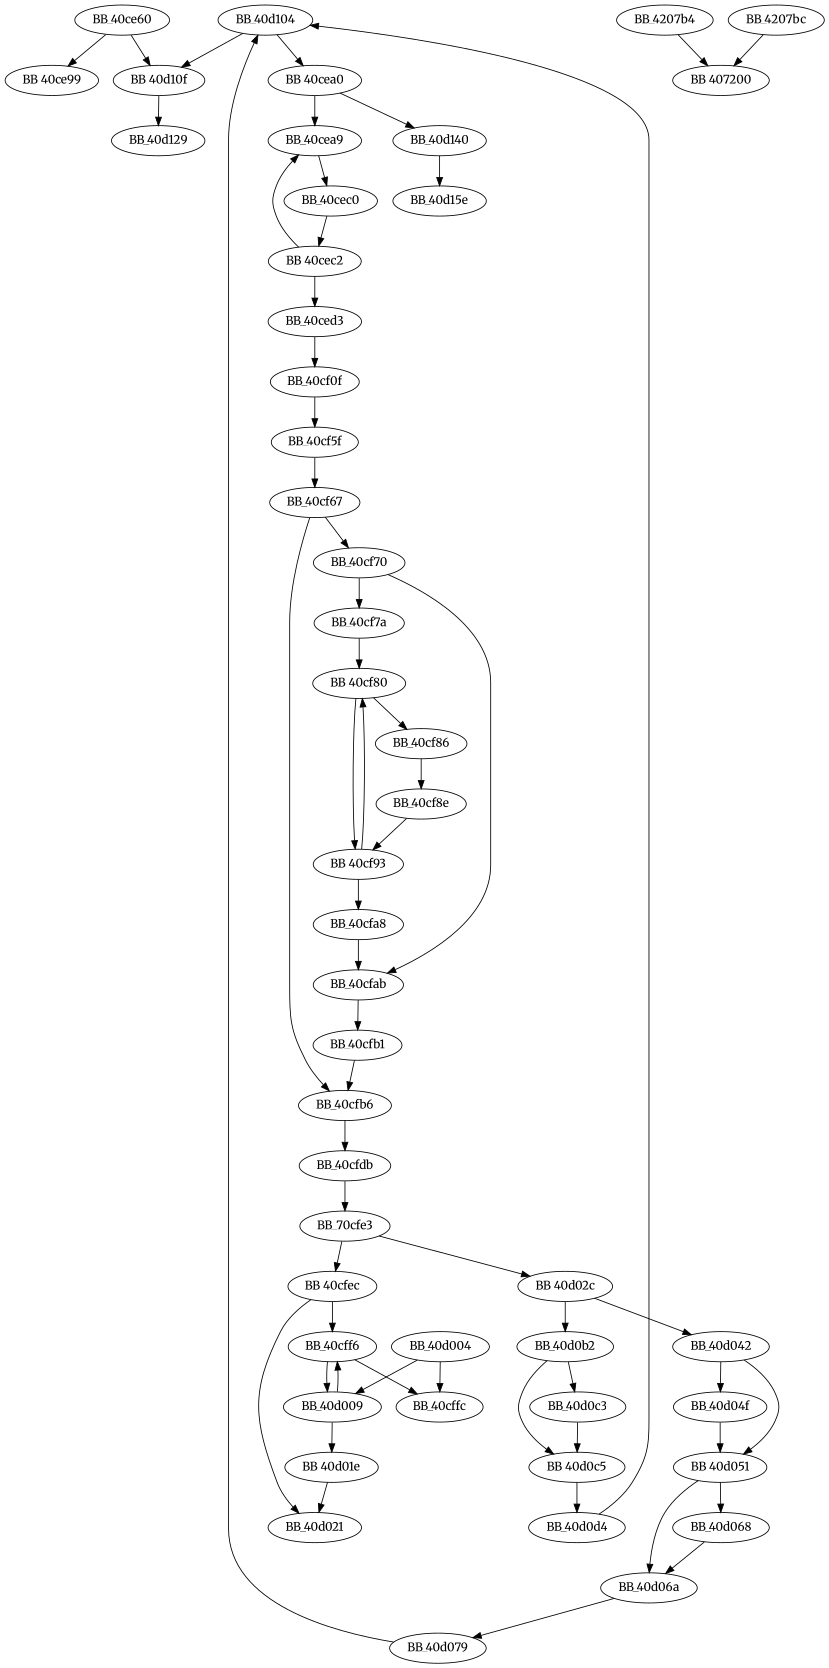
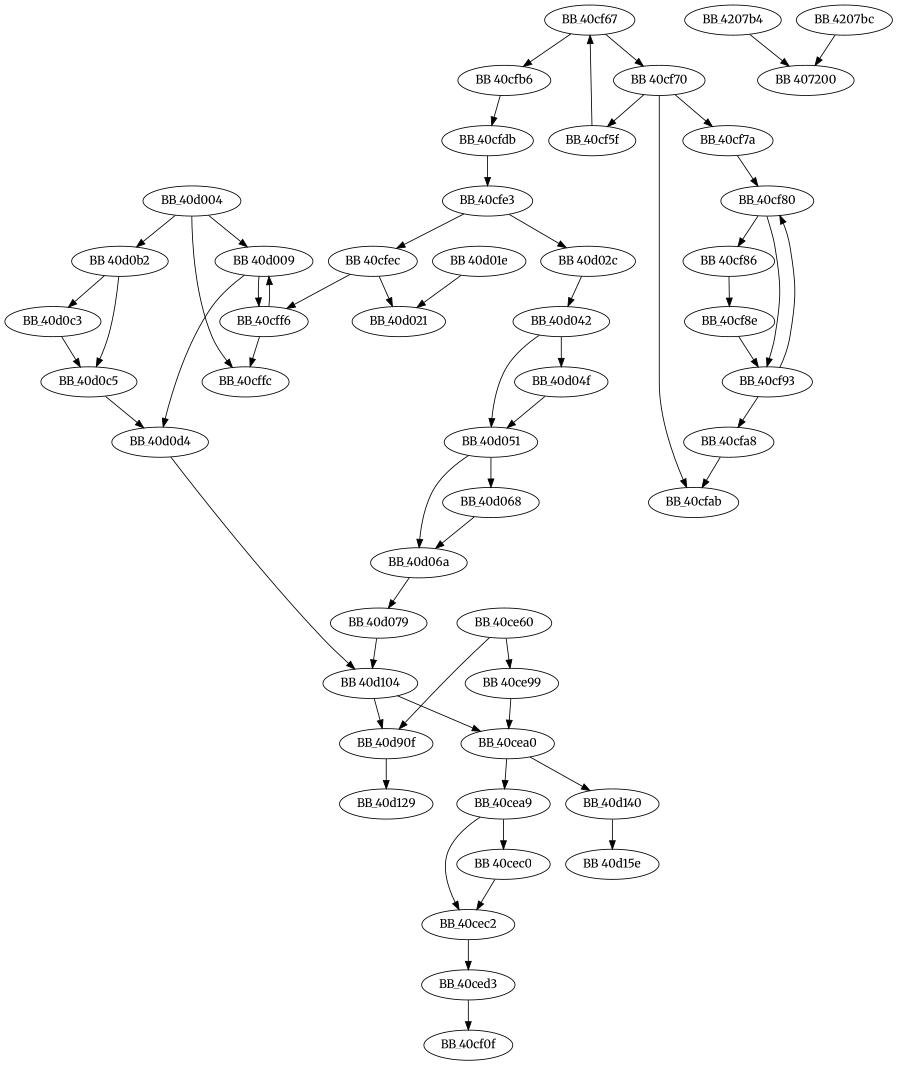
node "BB_40d10f": label "BB_40d10f" -> "BB_40d90f"
edge "BB_40cec2" -> "BB_40cea9": reversed
edge "BB_40cf0f" -> "BB_40cf5f": now "BB_40cf70" -> "BB_40cf5f"
edge "BB_40ce99" -> "BB_40cea0": added
node "BB_40cfb1": removed
node "BB_70cfe3": label "BB_70cfe3" -> "BB_40cfe3"
edge "BB_40d02c" -> "BB_40d0b2": now "BB_40d004" -> "BB_40d0b2"
edge "BB_40d009" -> "BB_40d01e": now "BB_40d009" -> "BB_40d0d4"
